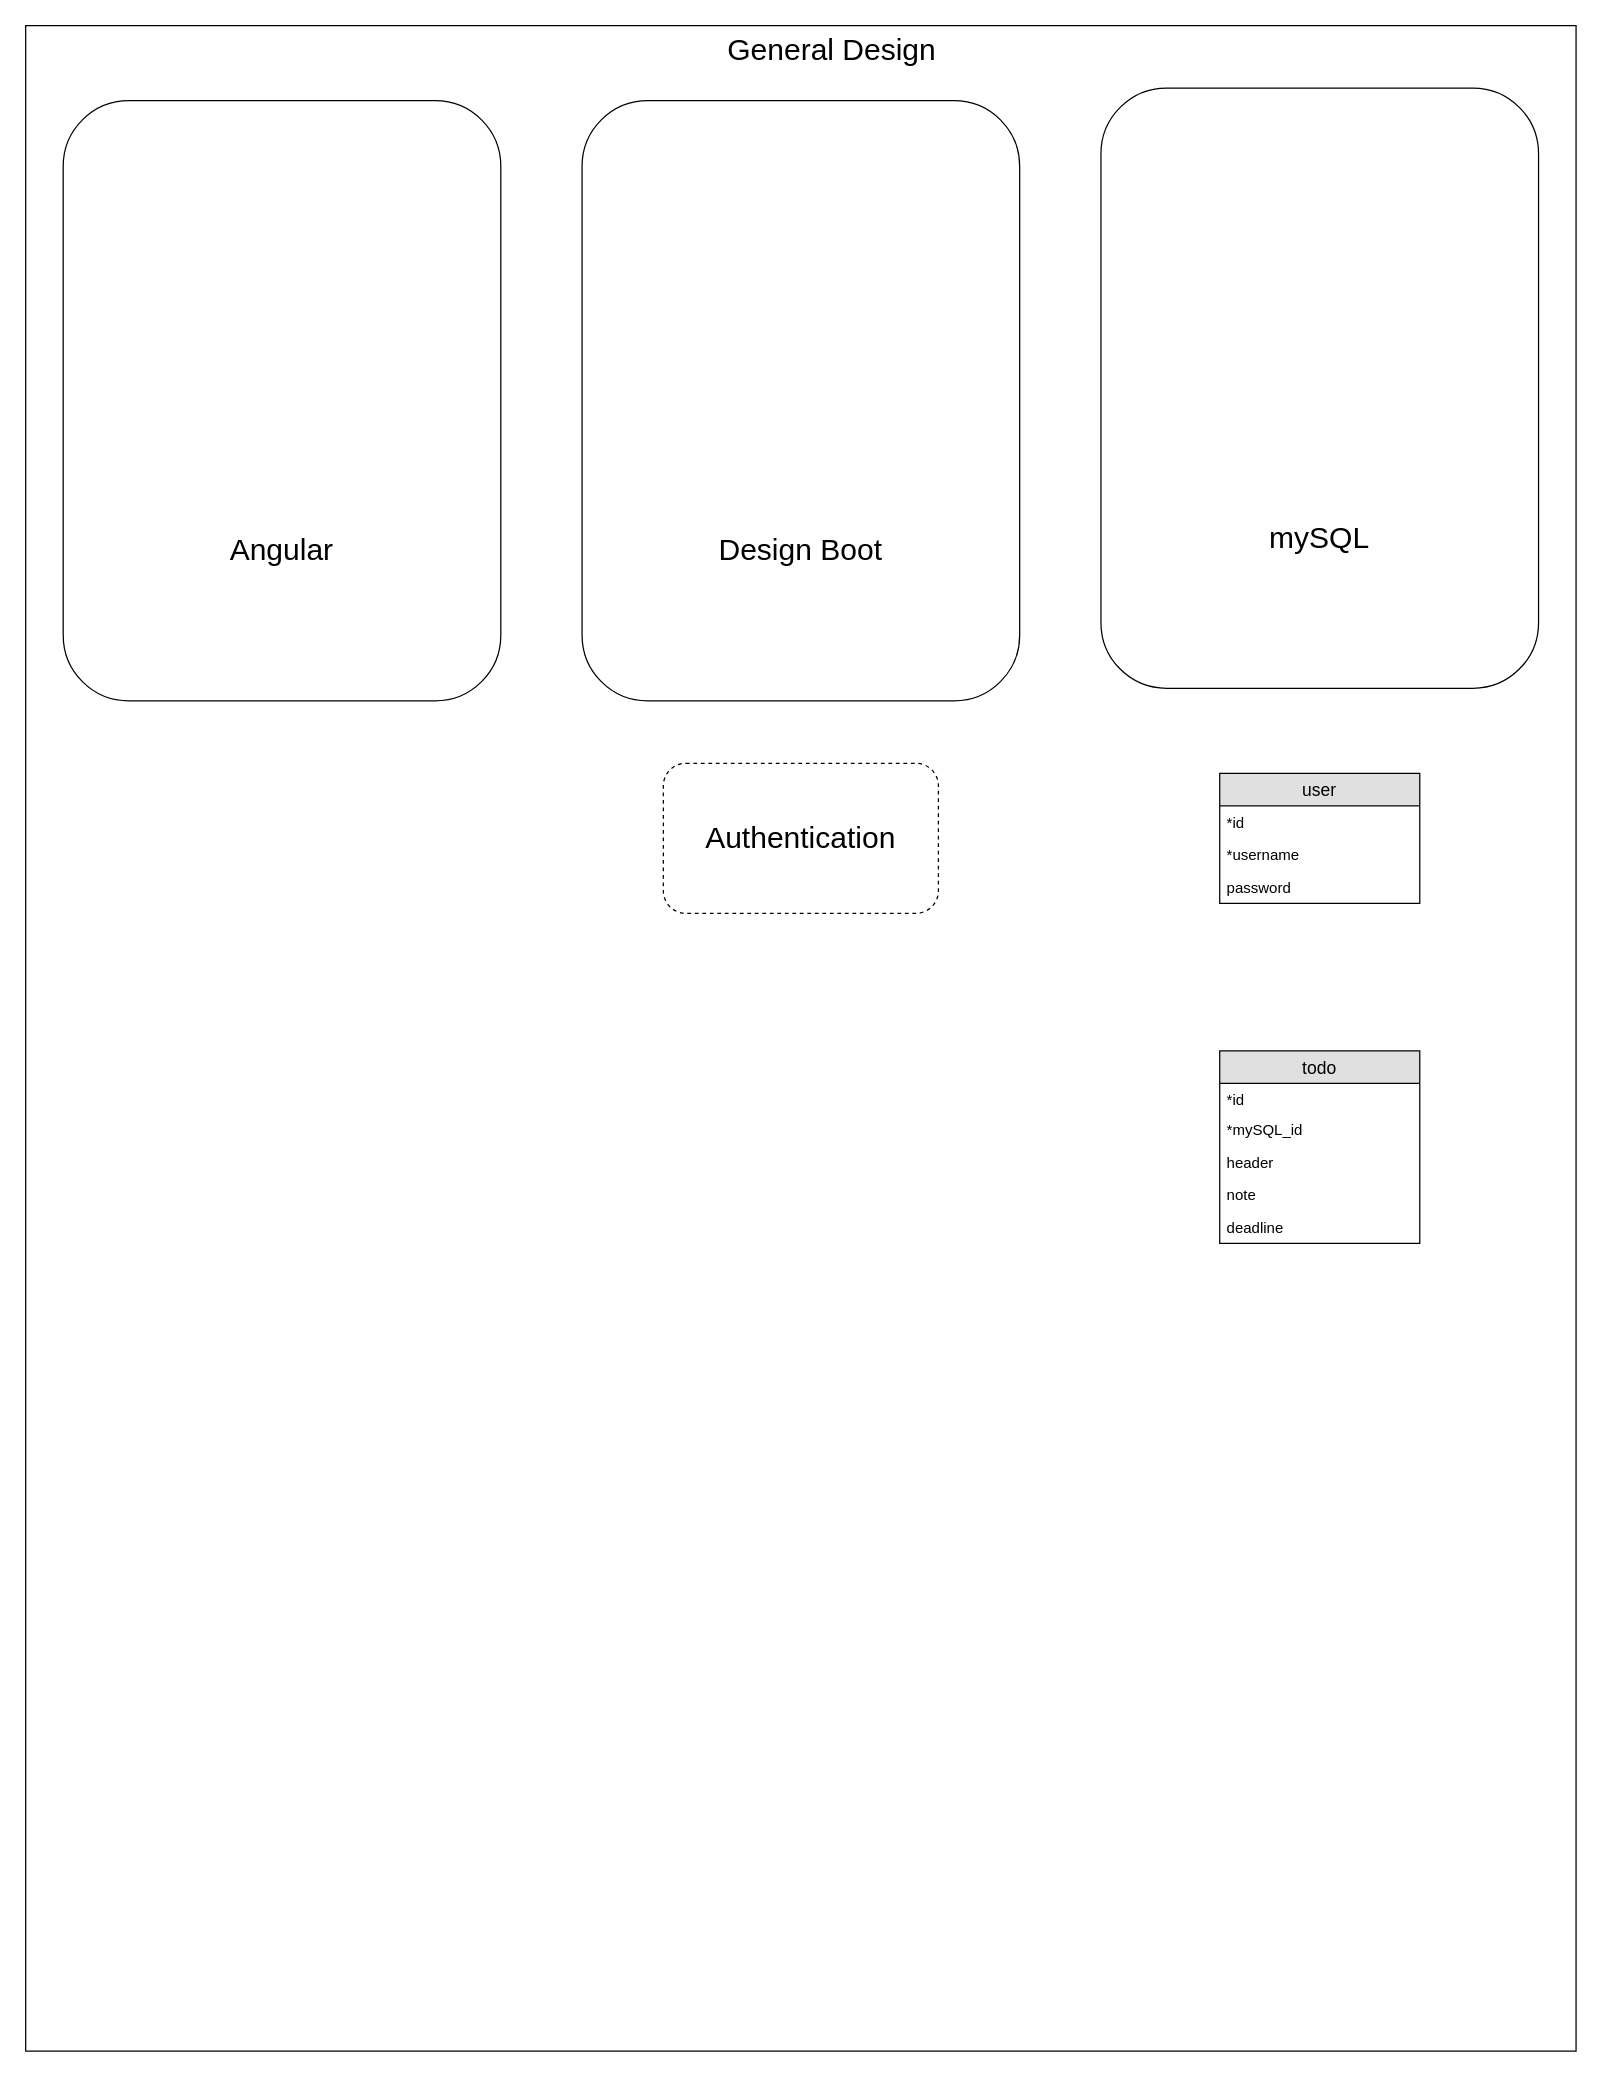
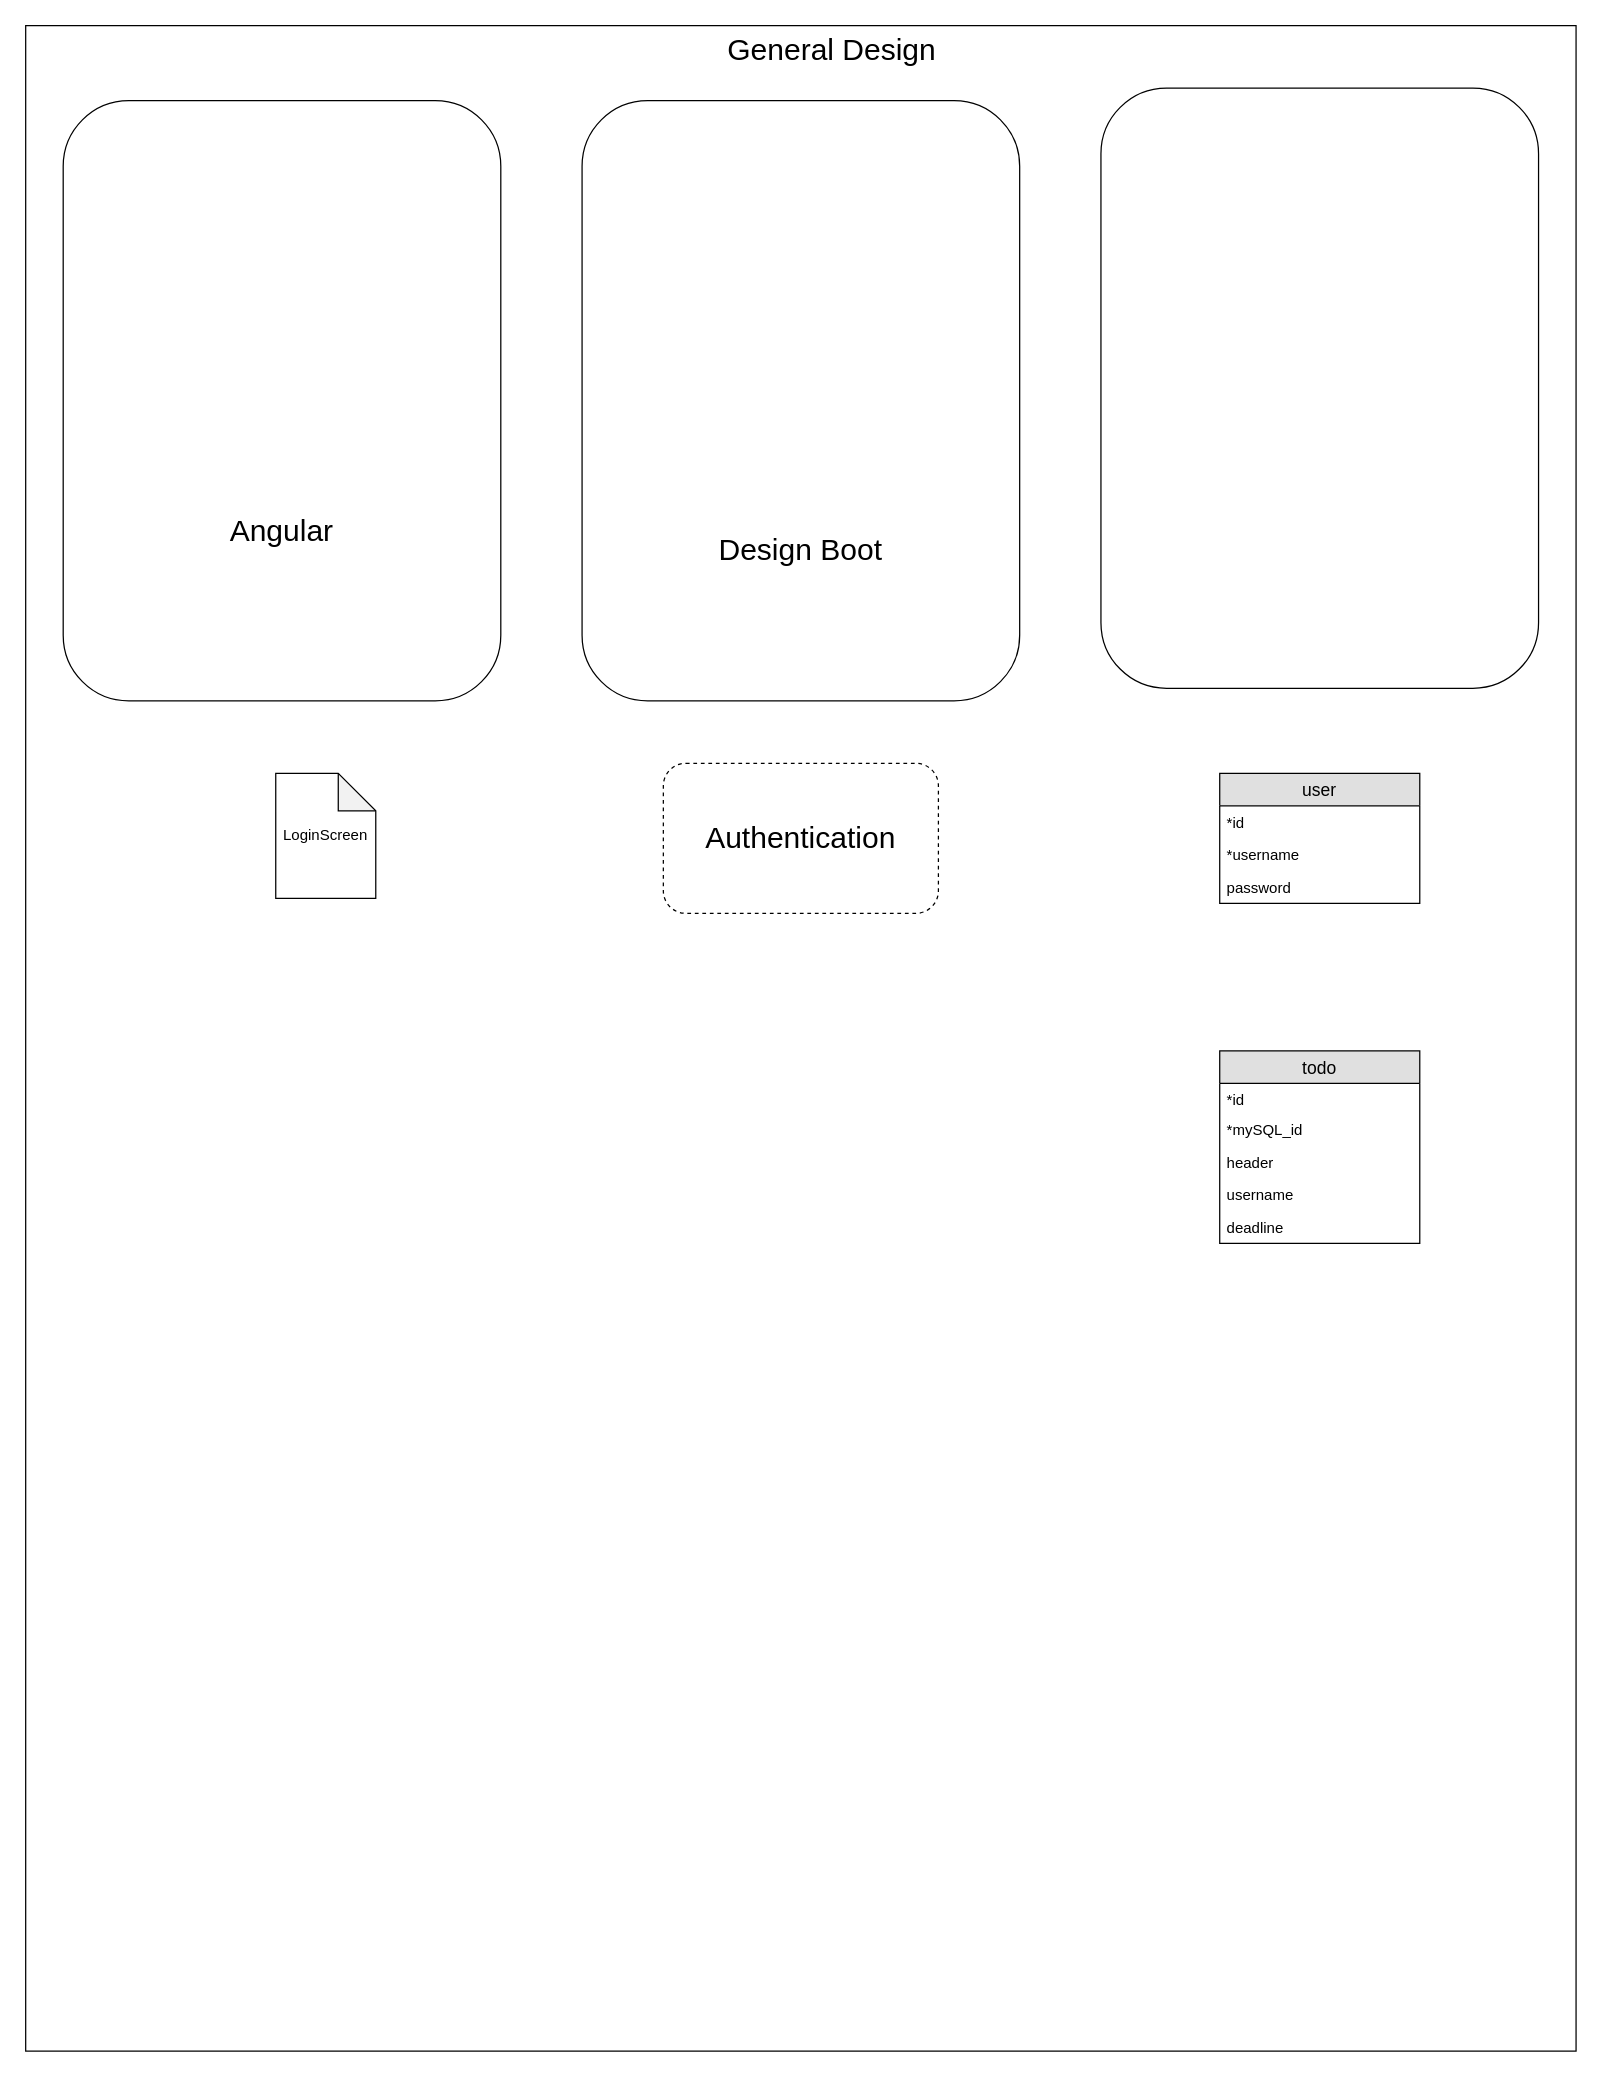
node "mySQL": removed
node "Angular": moved (282, 551) -> (282, 532)
node "LoginScreen": added
node "note": label "note" -> "username"
